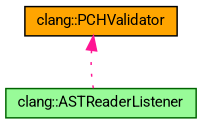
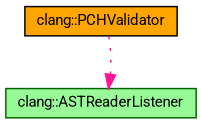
edge "clang::ASTReaderListener" -> "clang::PCHValidator": reversed
